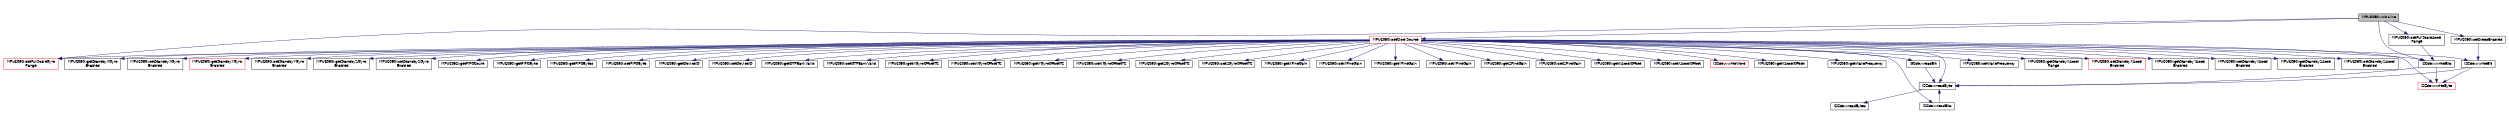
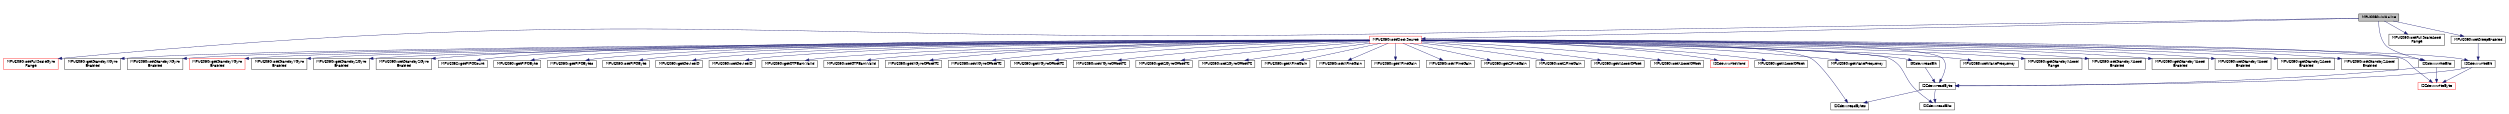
edge "MPU6050::setClockSource" -> "MPU6050::setFullScaleGyro Range": now "MPU6050::setClockSource" -> "I2Cdev::readBytes"
edge "MPU6050::setFullScaleAccel Range" -> "I2Cdev::writeBits": removed
node "MPU6050::setStandbyXAccel Enabled": color red -> black
edge "I2Cdev::readBits" -> "I2Cdev::readByte": reversed
